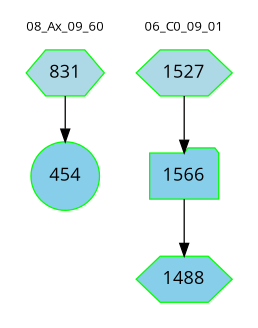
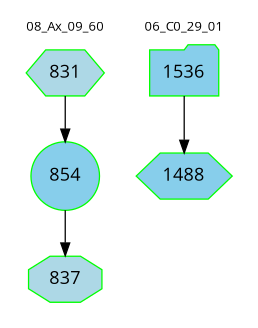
cluster "06_C0_09_01": label "06_C0_09_01" -> "06_C0_29_01"
node "1527": removed
node "454": label "454" -> "854"
node "1566": label "1566" -> "1536"
node "837": added
